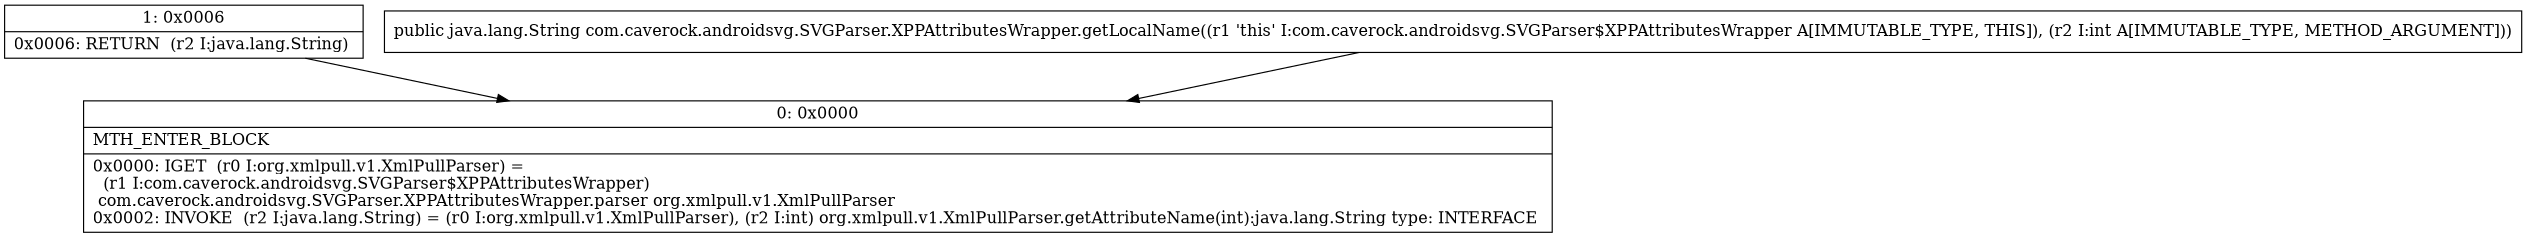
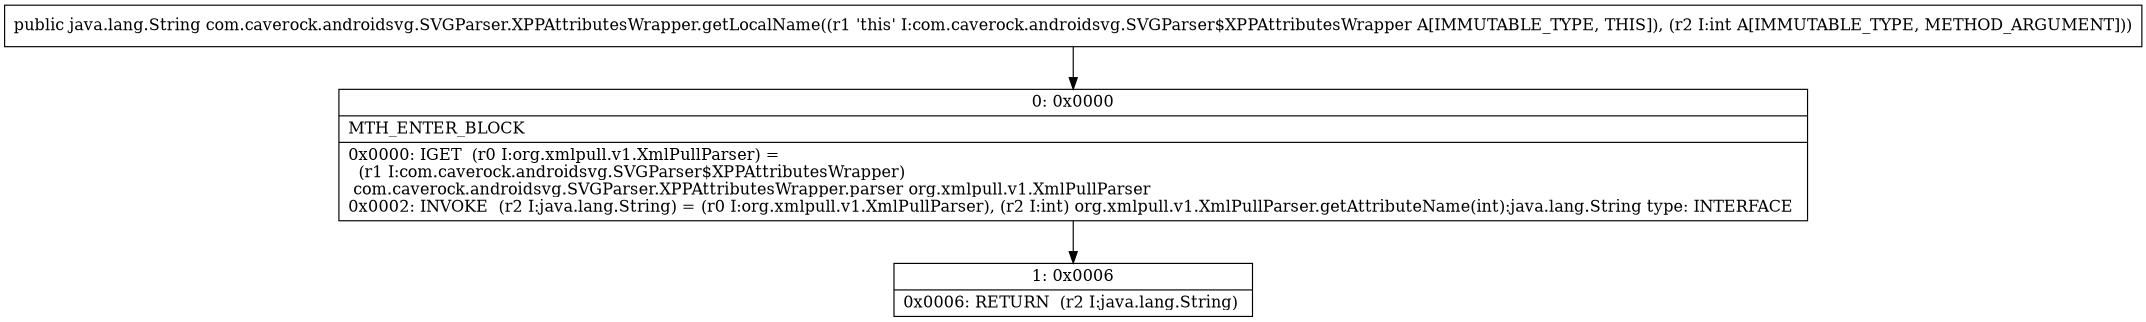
edge "1: 0x0006" -> "0: 0x0000": reversed
